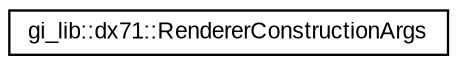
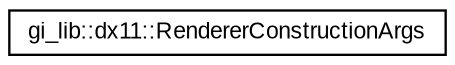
node "gi_lib::dx71::RendererConstructionArgs": label "gi_lib::dx71::RendererConstructionArgs" -> "gi_lib::dx11::RendererConstructionArgs"
